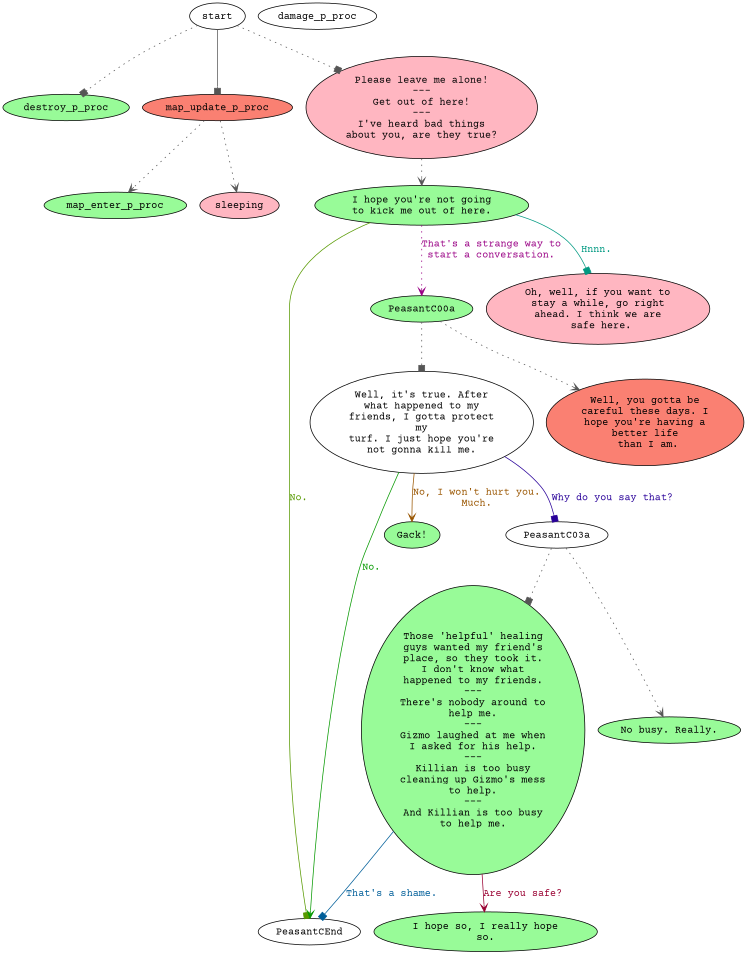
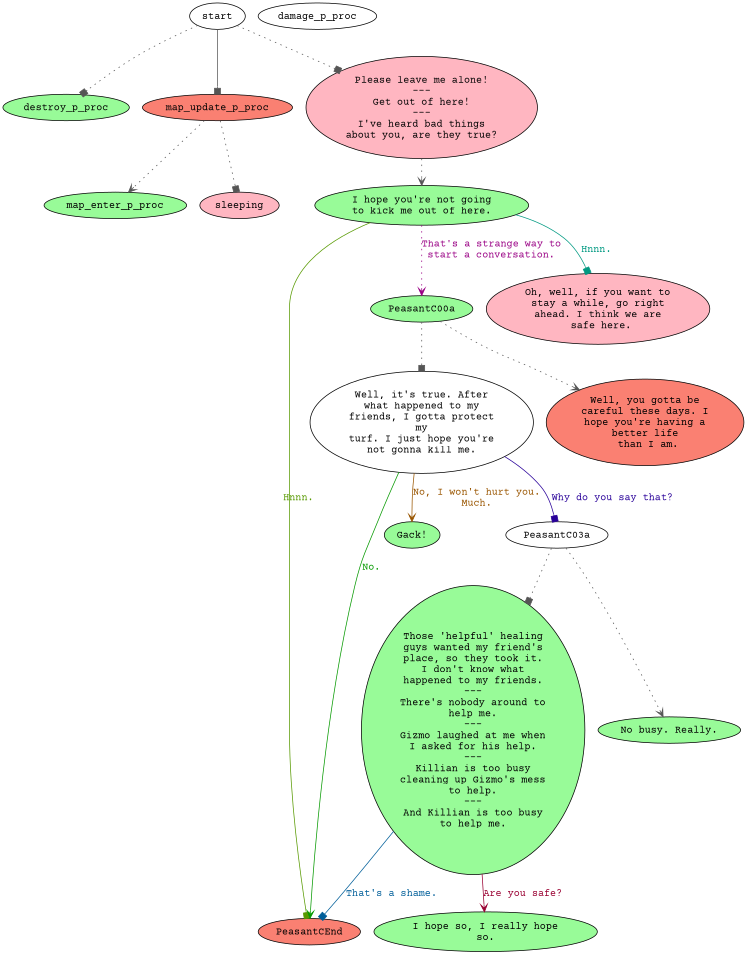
edge "map_update_p_proc" -> "sleeping": arrowhead vee -> box
edge "I hope you're not going to kick me out of here." -> "PeasantCEnd": label "No." -> "Hnnn."
node "PeasantCEnd": fillcolor white -> salmon
